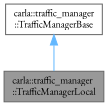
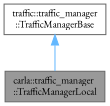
node "carla::traffic_manager ::TrafficManagerBase": label "carla::traffic_manager ::TrafficManagerBase" -> "traffic::traffic_manager ::TrafficManagerBase"
